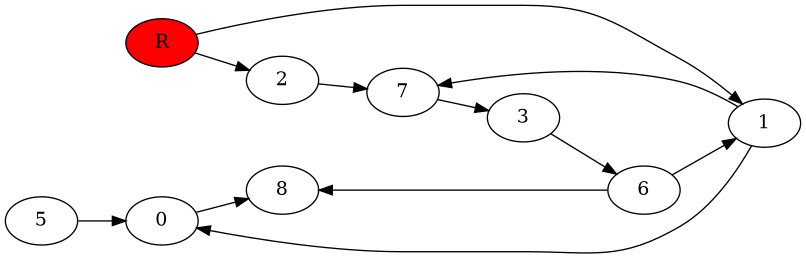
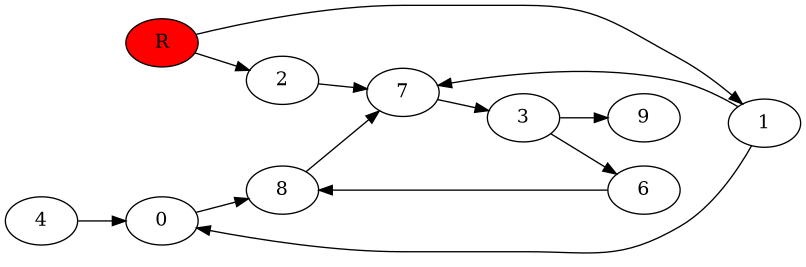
node "9": added
edge "8" -> "7": added
edge "6" -> "1": removed
node "5": label "5" -> "4"
